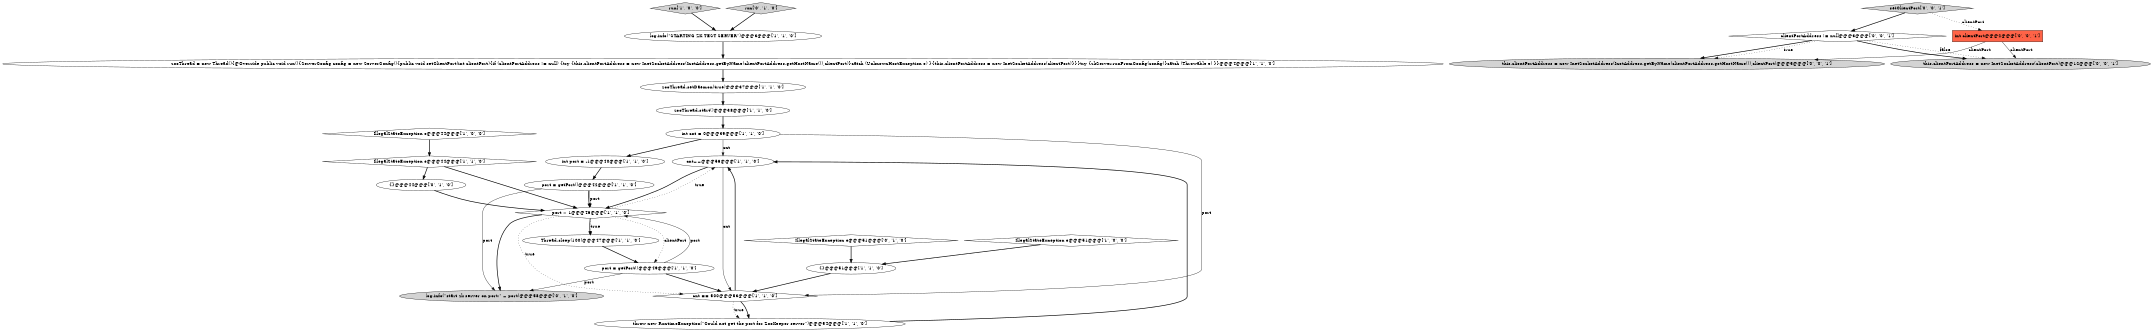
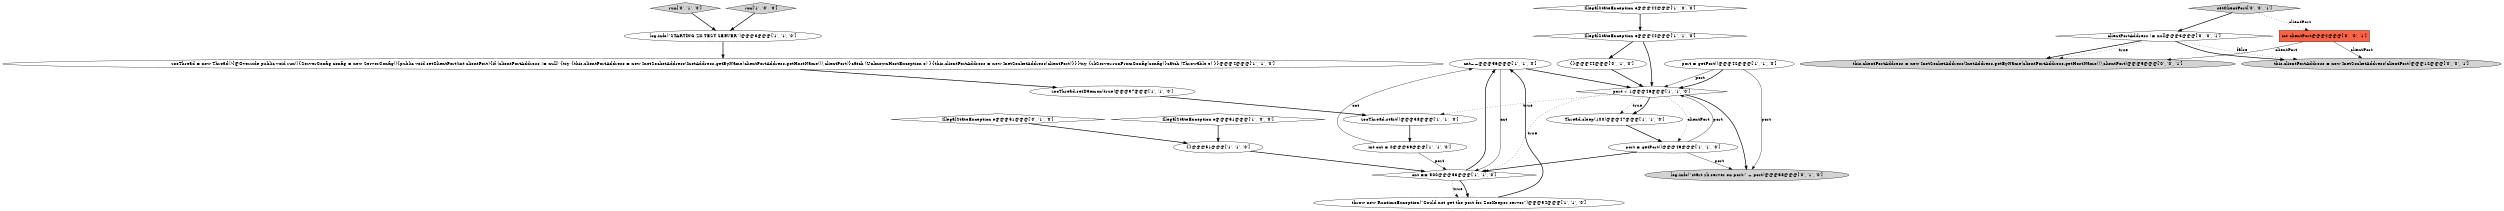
node "int port = -1@@@40@@@['1', '1', '0']": removed
edge "port < 1@@@46@@@['1', '1', '0']" -> "cnt++@@@56@@@['1', '1', '0']": now "port < 1@@@46@@@['1', '1', '0']" -> "zooThread.start()@@@38@@@['1', '1', '0']"
